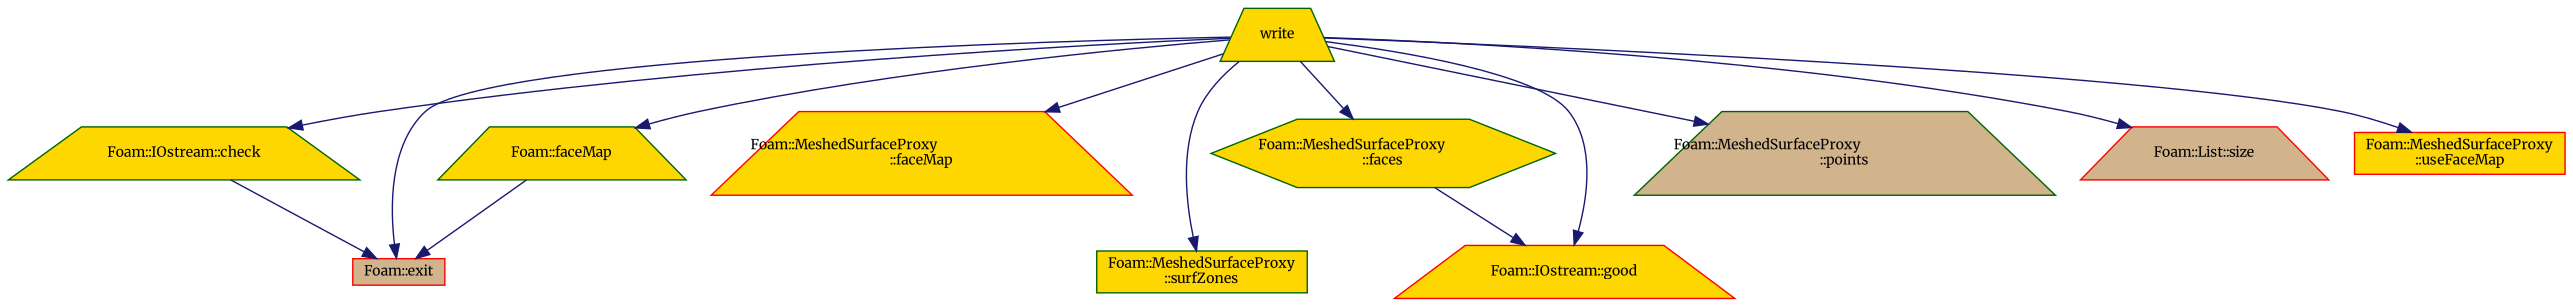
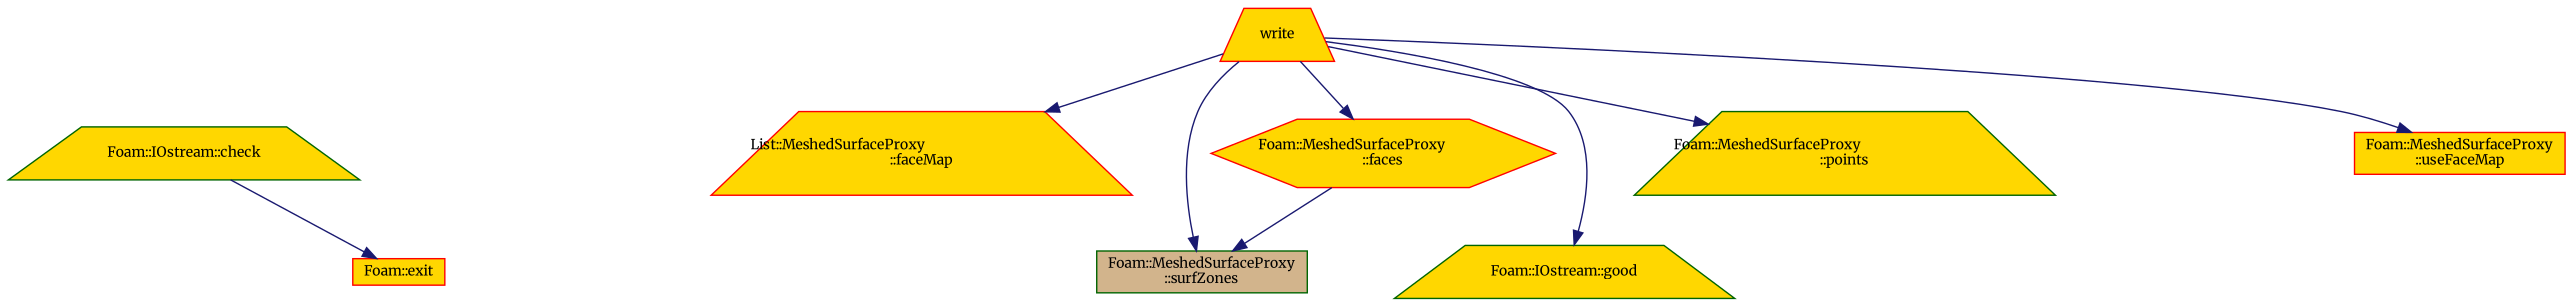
node "write": color darkgreen -> red
edge "write" -> "Foam::exit": removed
edge "write" -> "Foam::IOstream::check": removed
node "Foam::faceMap": removed
node "Foam::MeshedSurfaceProxy ::faceMap": label "Foam::MeshedSurfaceProxy ::faceMap" -> "List::MeshedSurfaceProxy ::faceMap"
node "Foam::MeshedSurfaceProxy ::faces": color darkgreen -> red
node "Foam::MeshedSurfaceProxy ::points": fillcolor tan -> gold
node "Foam::List::size": removed
edge "Foam::MeshedSurfaceProxy ::faces" -> "Foam::IOstream::good": now "Foam::MeshedSurfaceProxy ::faces" -> "Foam::MeshedSurfaceProxy ::surfZones"
node "Foam::exit": fillcolor tan -> gold
node "Foam::MeshedSurfaceProxy ::surfZones": fillcolor gold -> tan
node "Foam::IOstream::good": color red -> darkgreen
